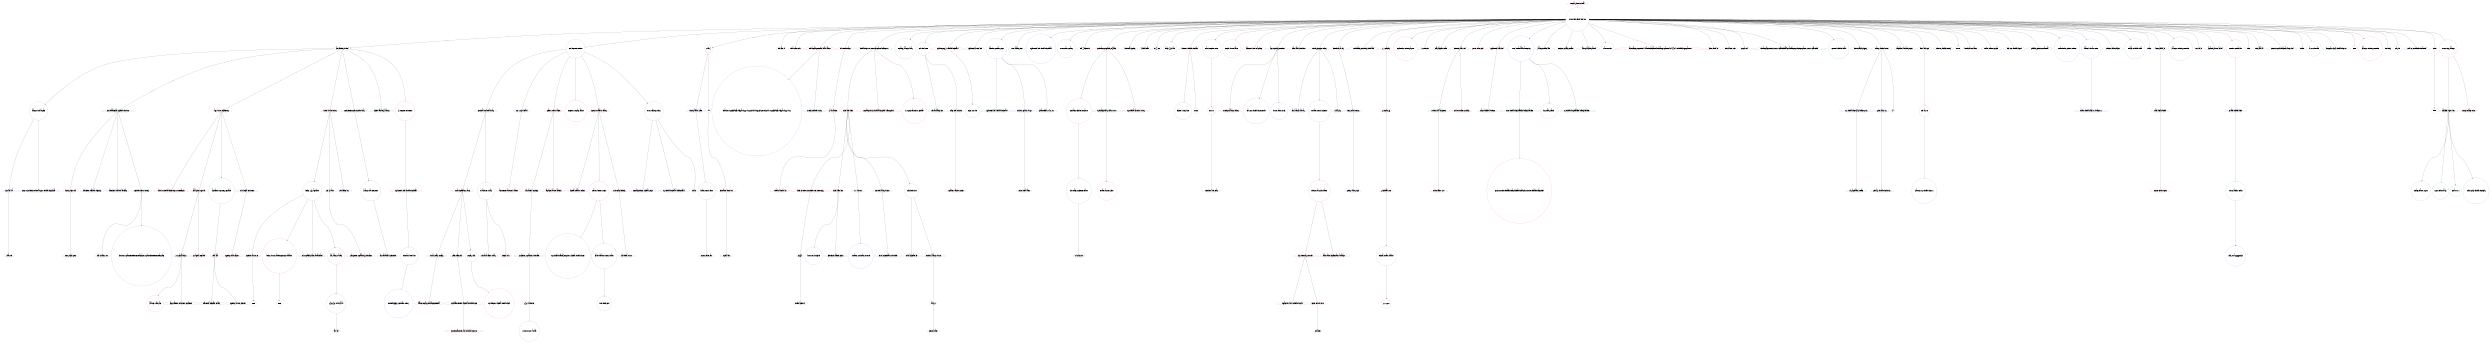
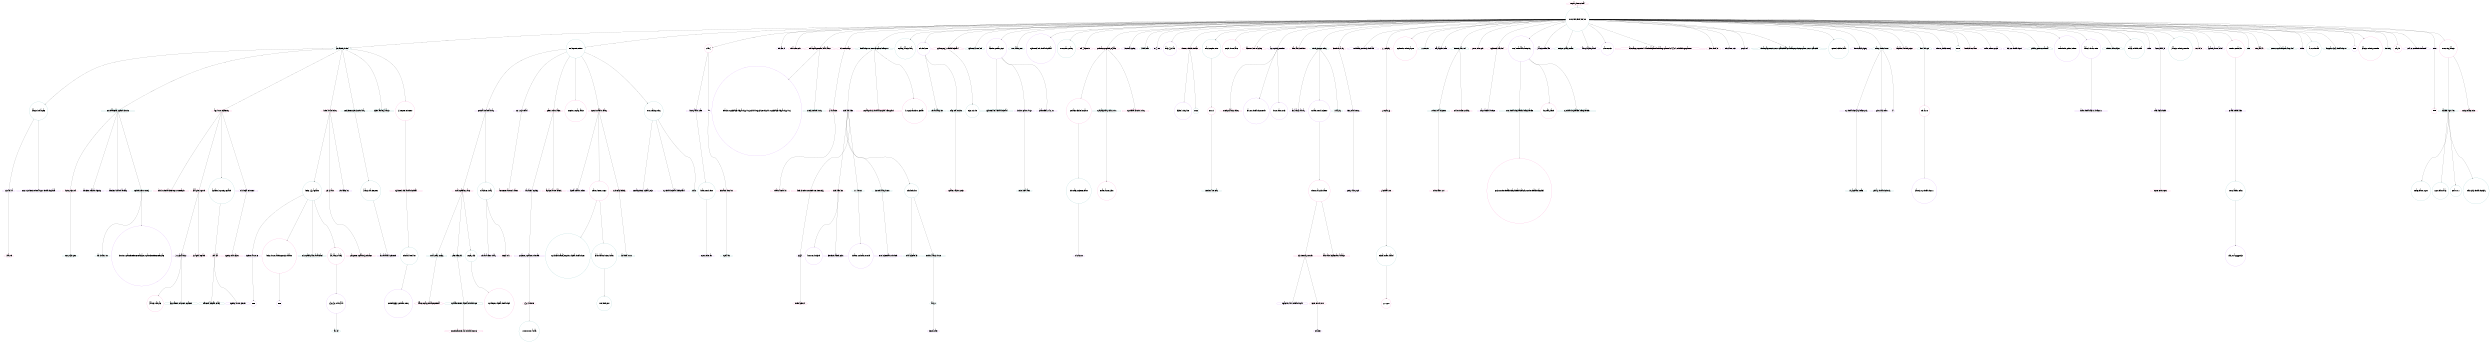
node "python, skulpt, org": label "python, skulpt, org" -> "python, skulpt, reason"
